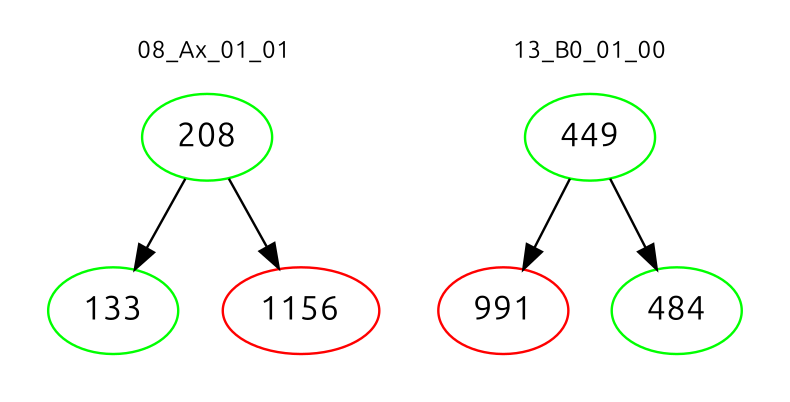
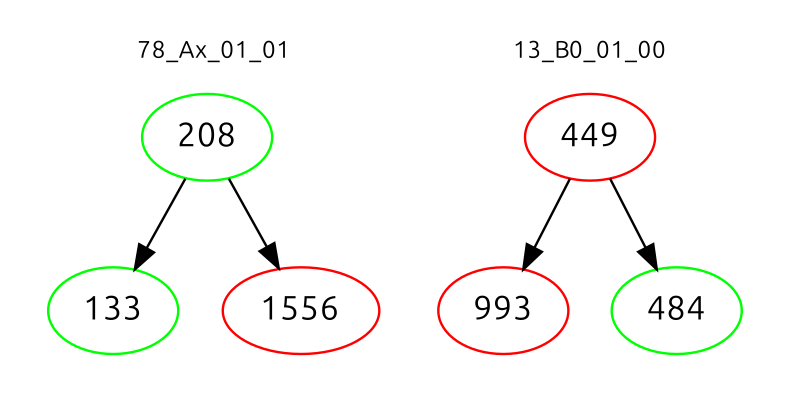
cluster "08_Ax_01_01": label "08_Ax_01_01" -> "78_Ax_01_01"
node "449": color green -> red
node "1156": label "1156" -> "1556"
node "991": label "991" -> "993"
